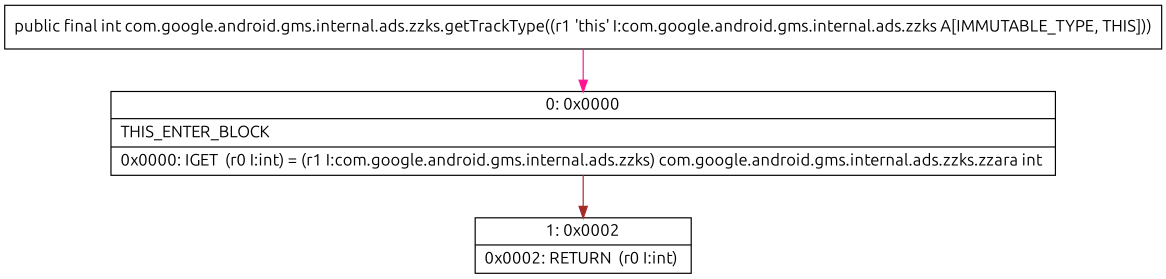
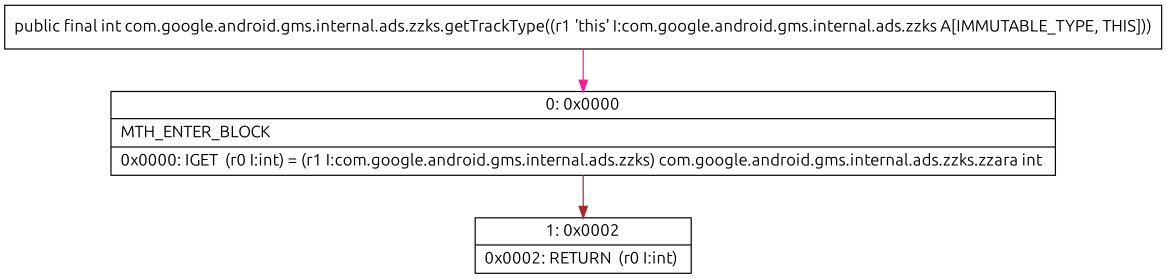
node "0: 0x0000": text "THIS_ENTER_BLOCK" -> "MTH_ENTER_BLOCK"
